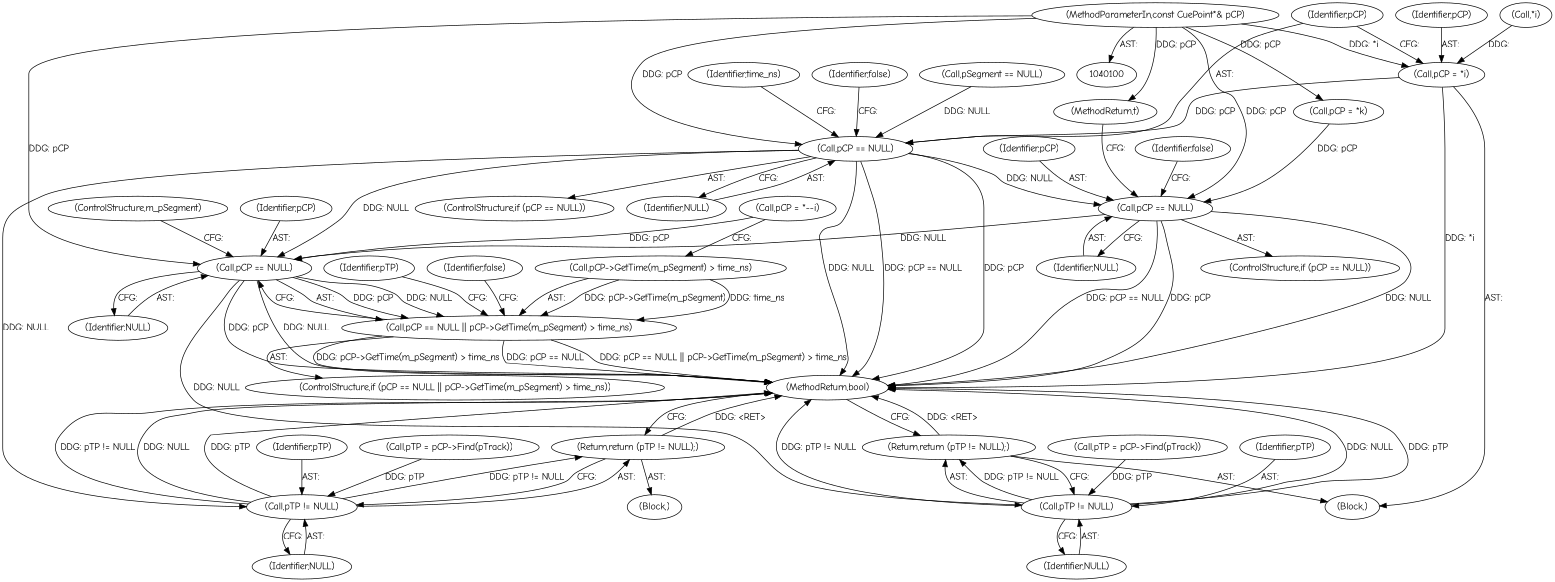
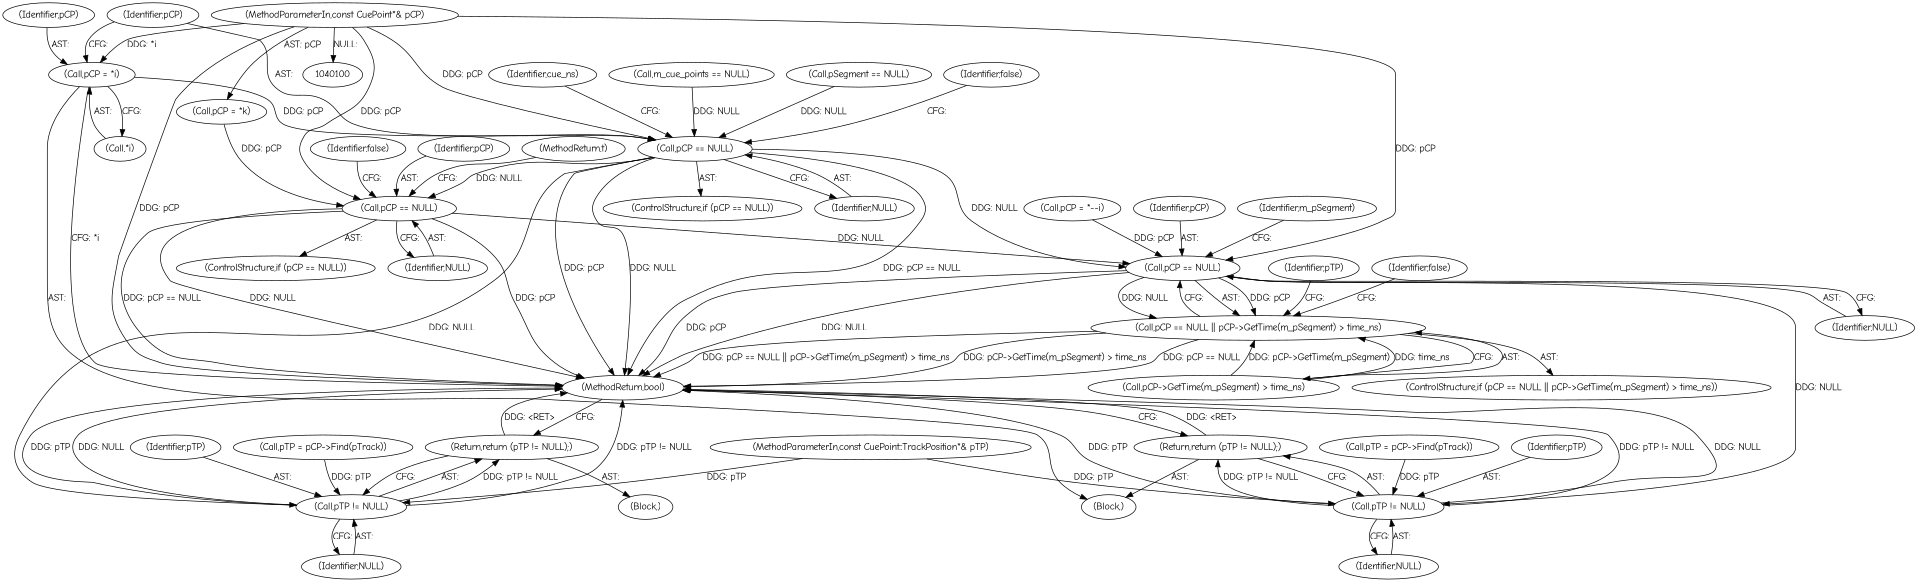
edge "(MethodParameterIn,const CuePoint*& pCP)" -> "1040100": label "AST: " -> "NULL: "
edge "(MethodParameterIn,const CuePoint*& pCP)" -> "(Call,pCP = *k)": label "DDG: pCP" -> "AST: pCP"
edge "(Call,*i)" -> "(Call,pCP = *i)": label "DDG: " -> "AST: "
edge "(MethodParameterIn,const CuePoint*& pCP)" -> "(MethodReturn,t)": now "(MethodParameterIn,const CuePoint*& pCP)" -> "(MethodReturn,bool)"
node "(Call,m_cue_points == NULL)": added
node "(Identifier,time_ns)": label "(Identifier,time_ns)" -> "(Identifier,cue_ns)"
edge "(Call,pCP = *i)" -> "(Call,*i)": added, label "CFG:"
node "(ControlStructure,m_pSegment)": label "(ControlStructure,m_pSegment)" -> "(Identifier,m_pSegment)"
edge "(Call,pCP = *--i)" -> "(Call,pCP->GetTime(m_pSegment) > time_ns)": now "(Call,pCP == NULL || pCP->GetTime(m_pSegment) > time_ns)" -> "(Call,pCP->GetTime(m_pSegment) > time_ns)"
edge "(Call,pCP = *i)" -> "(MethodReturn,bool)": label "DDG: *i" -> "CFG: *i"
node "(MethodParameterIn,const CuePoint::TrackPosition*& pTP)": added
